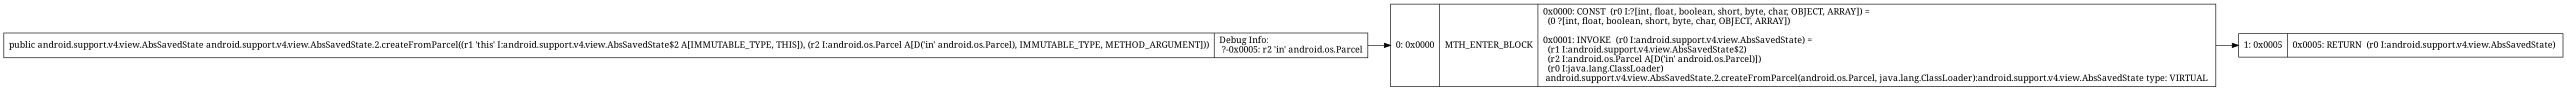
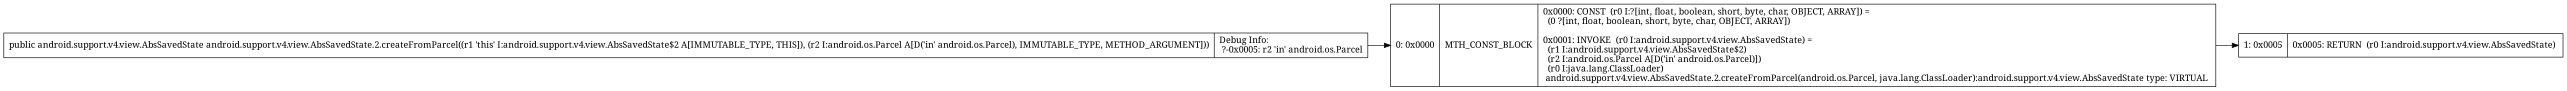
node "0: 0x0000": text "MTH_ENTER_BLOCK" -> "MTH_CONST_BLOCK"
